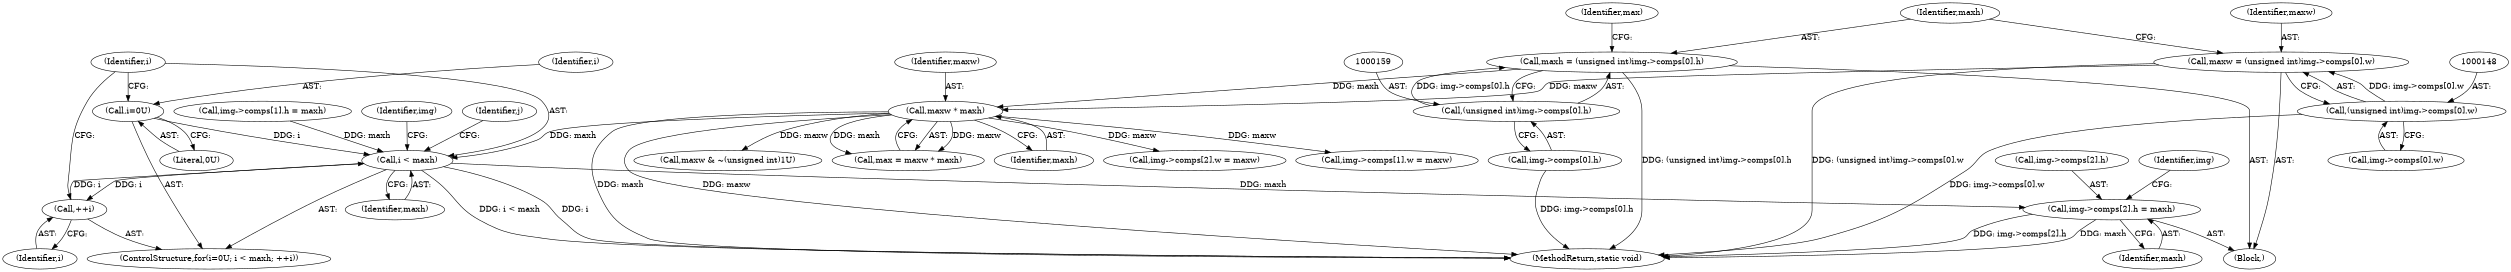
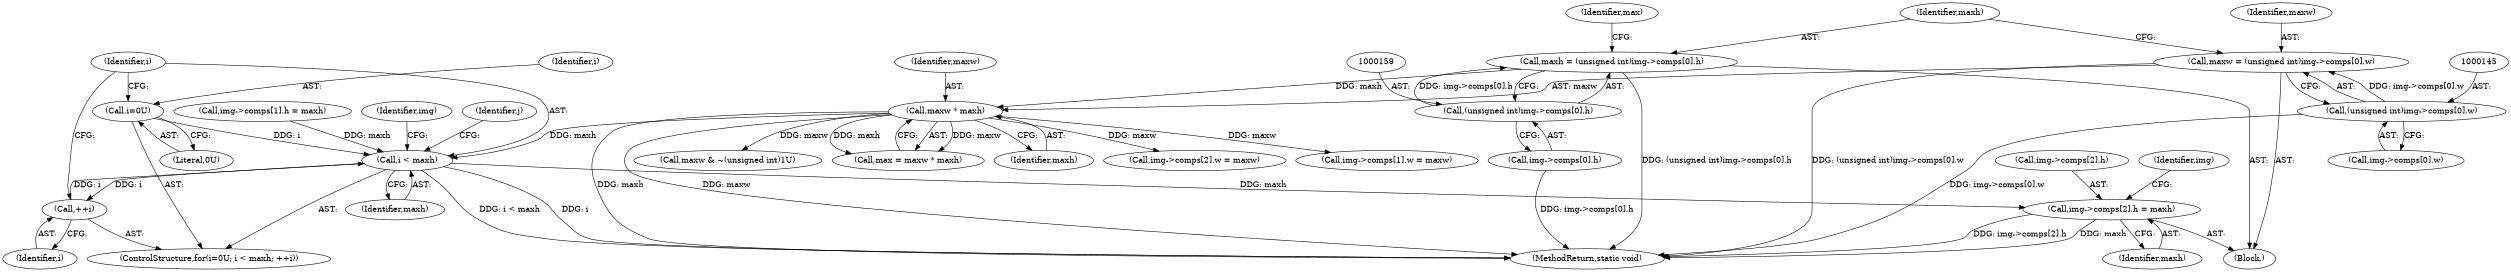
node "1000148": label "1000148" -> "1000145"
edge "(Call,maxw = (unsigned int)img->comps[0].w)" -> "(Call,maxw * maxh)": label "DDG: maxw" -> "AST: maxw"
